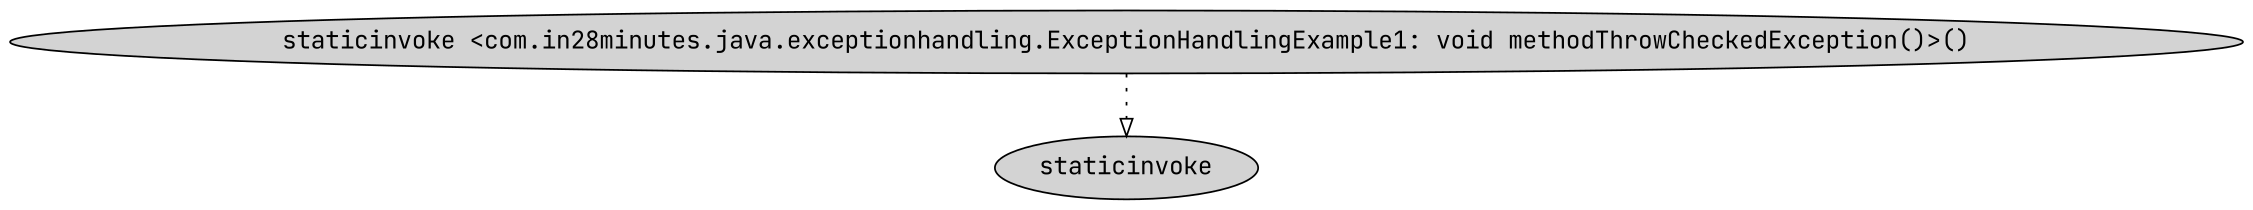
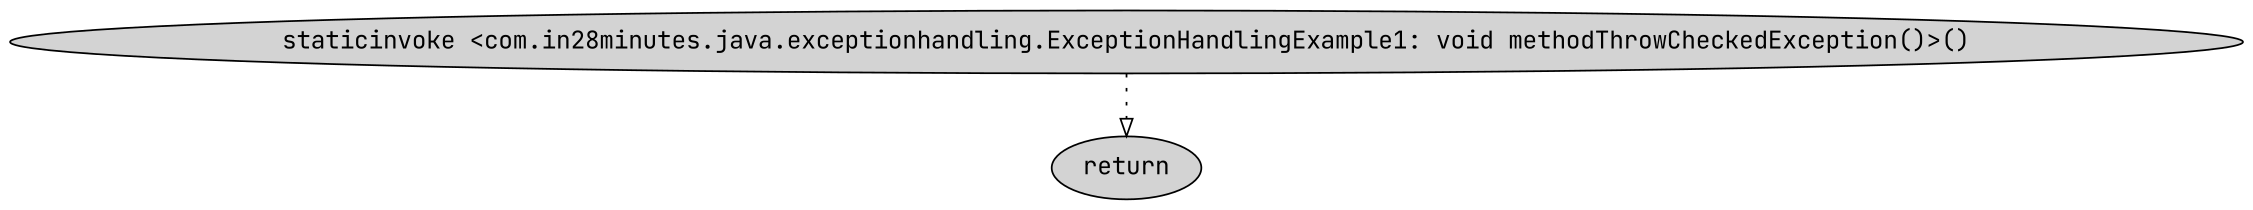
node "staticinvoke": label "staticinvoke" -> "return"
